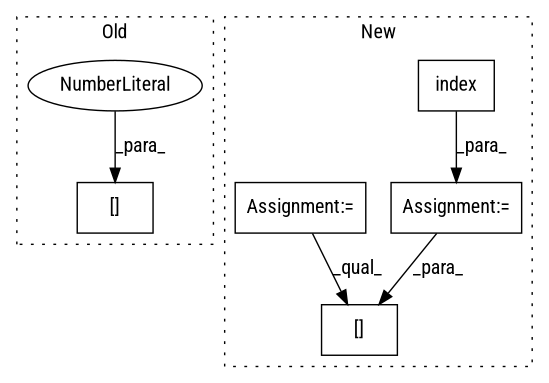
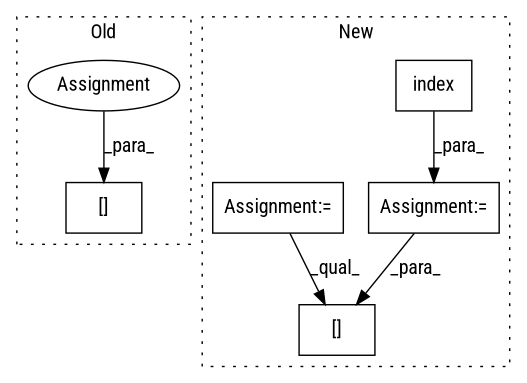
node "NumberLiteral": label "NumberLiteral" -> "Assignment"
